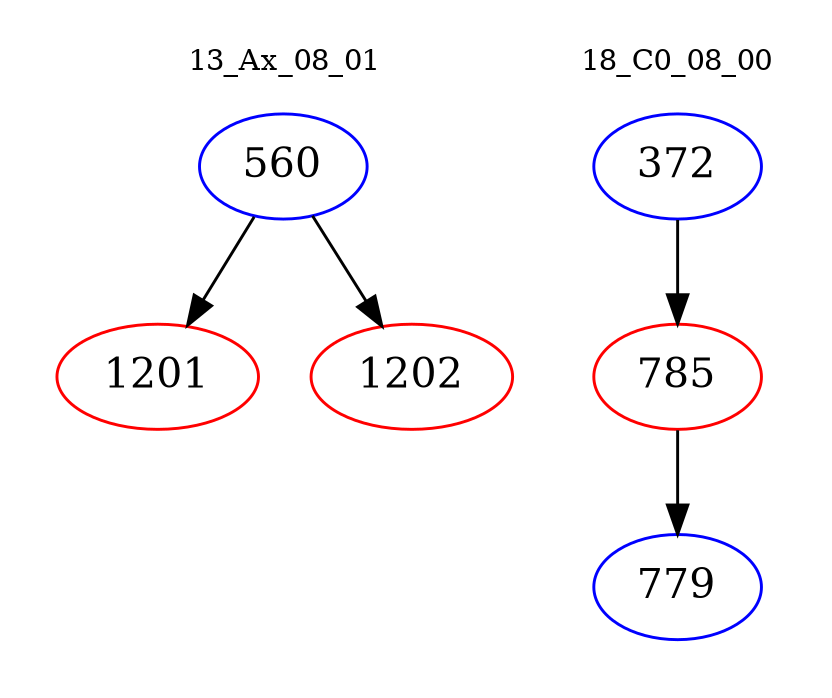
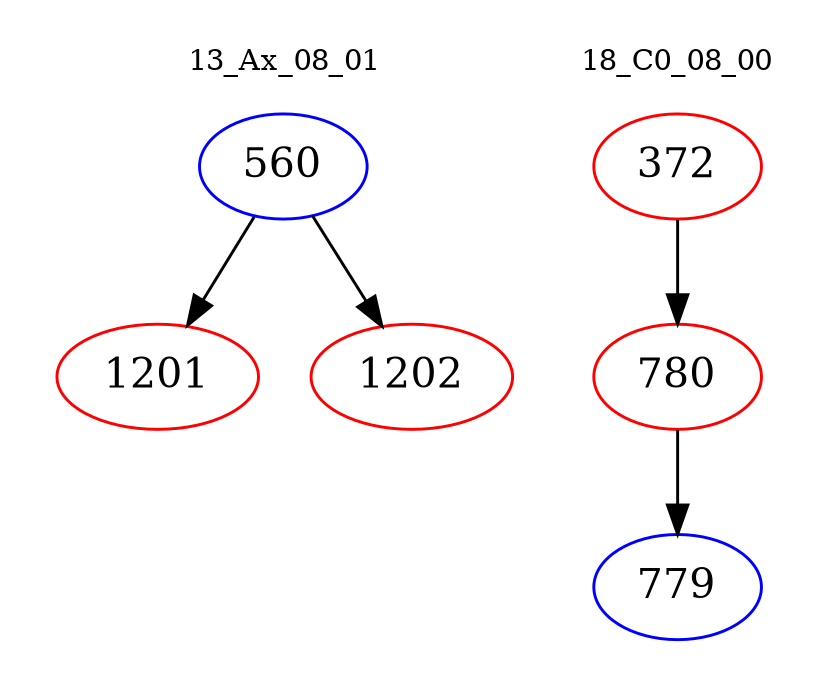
node "372": color blue -> red
node "785": label "785" -> "780"
